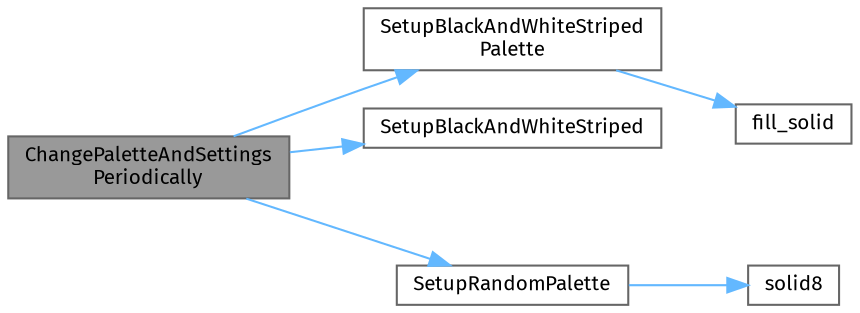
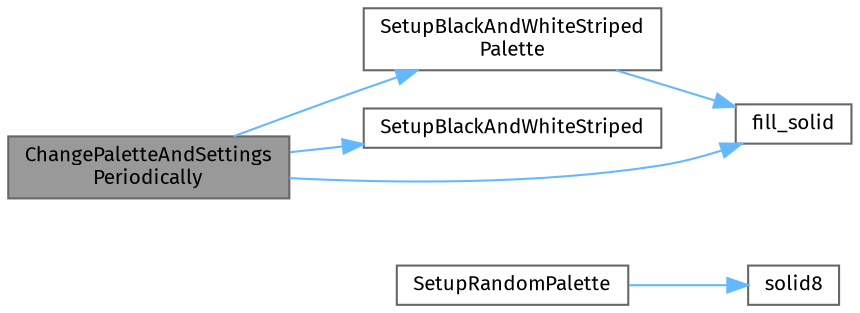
edge "ChangePaletteAndSettings Periodically" -> "SetupRandomPalette": now "ChangePaletteAndSettings Periodically" -> "fill_solid"
